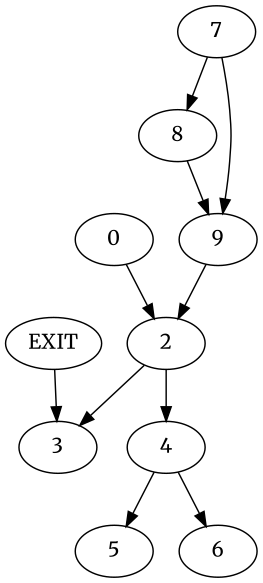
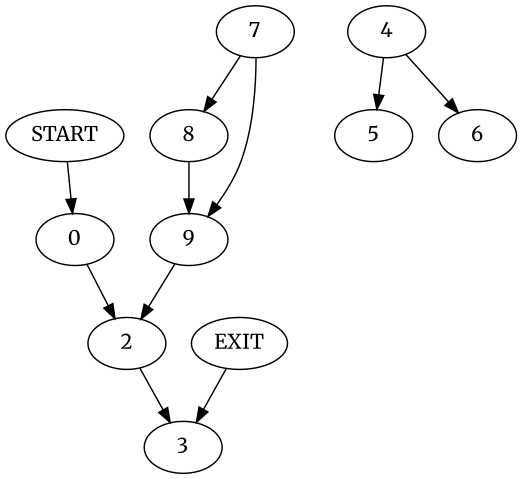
node "START": added
edge "2" -> "4": removed
